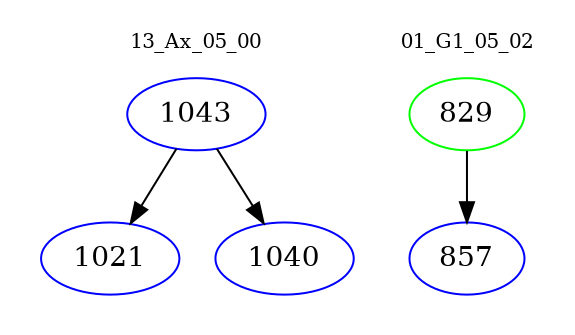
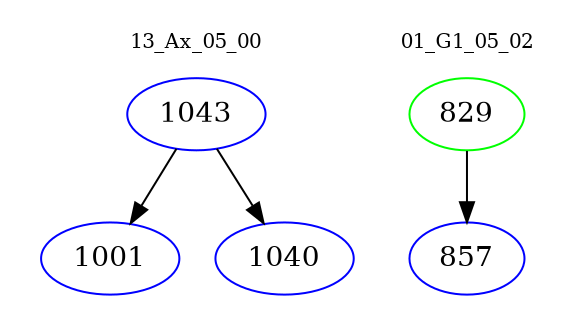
node "1021": label "1021" -> "1001"
